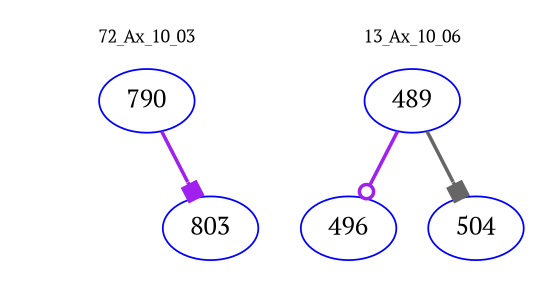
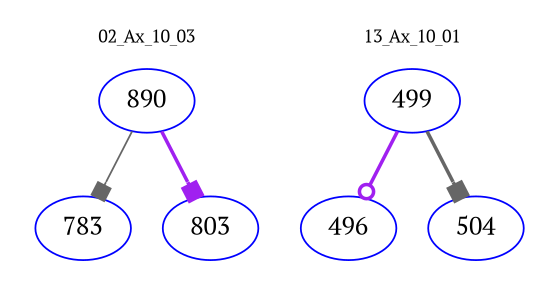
cluster "72_Ax_10_03": label "72_Ax_10_03" -> "02_Ax_10_03"
cluster "13_Ax_10_06": label "13_Ax_10_06" -> "13_Ax_10_01"
node "790": label "790" -> "890"
node "489": label "489" -> "499"
node "783": added
